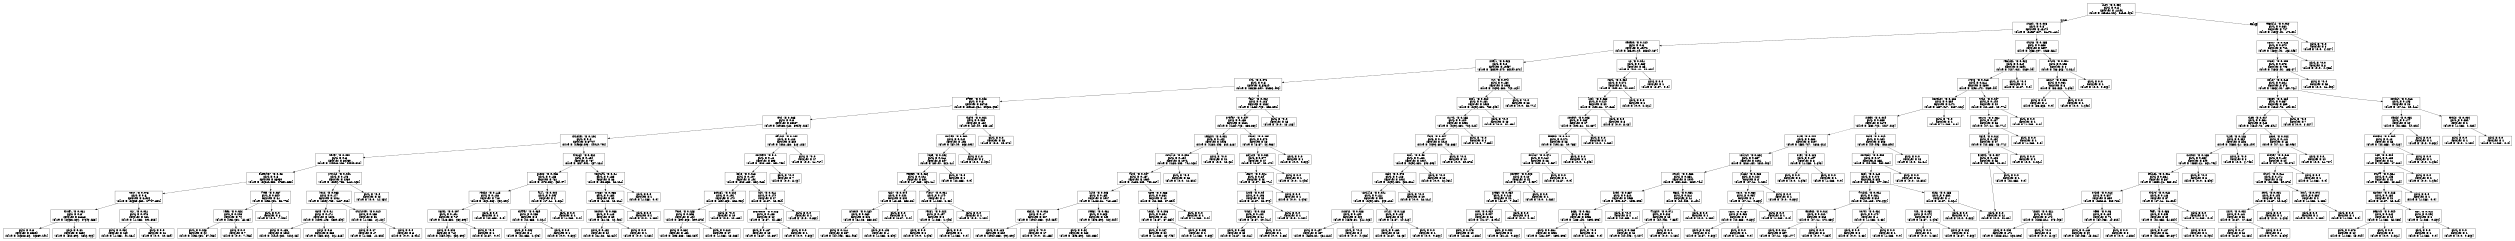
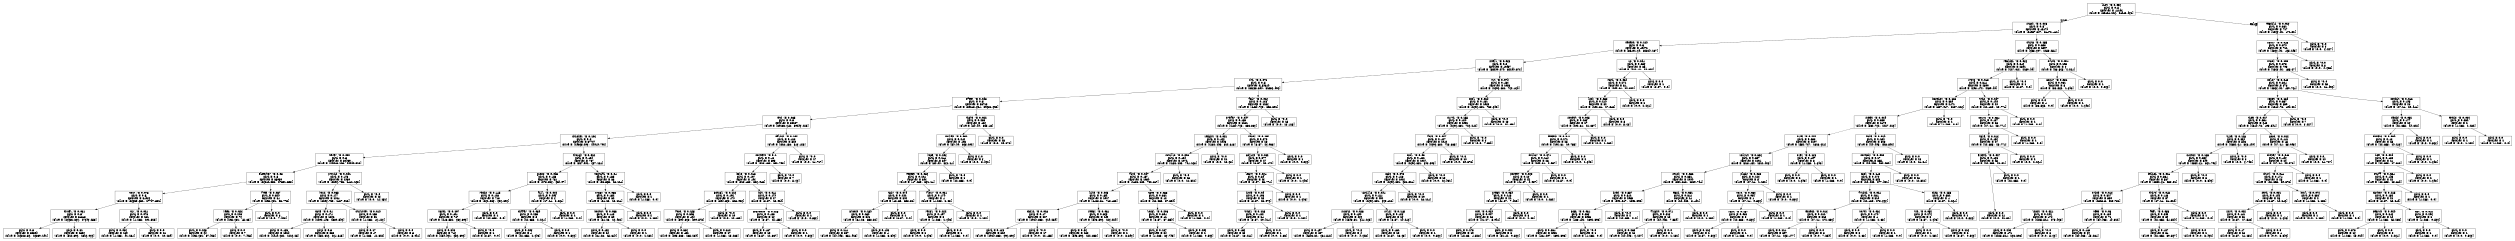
node "gini = -0.0 samples = 23 value = [0.0, 23.774]": removed
edge "pita <= 0.153 gini = 0.331 samples = 4 value = [8.57, 2.264]" -> "gini = 0.0 samples = 24 value = [0.0, 21.51]": now "pita <= 0.153 gini = 0.331 samples = 4 value = [8.57, 2.264]" -> "tri <= 0.052 gini = 0.276 samples = 3 value = [8.57, 1.698]"
node "gini = -0.0 samples = 2 value = [0.0, 3.396]": added
node "gini = 0.0 samples = 5 value = [0.0, 4.528]": removed
